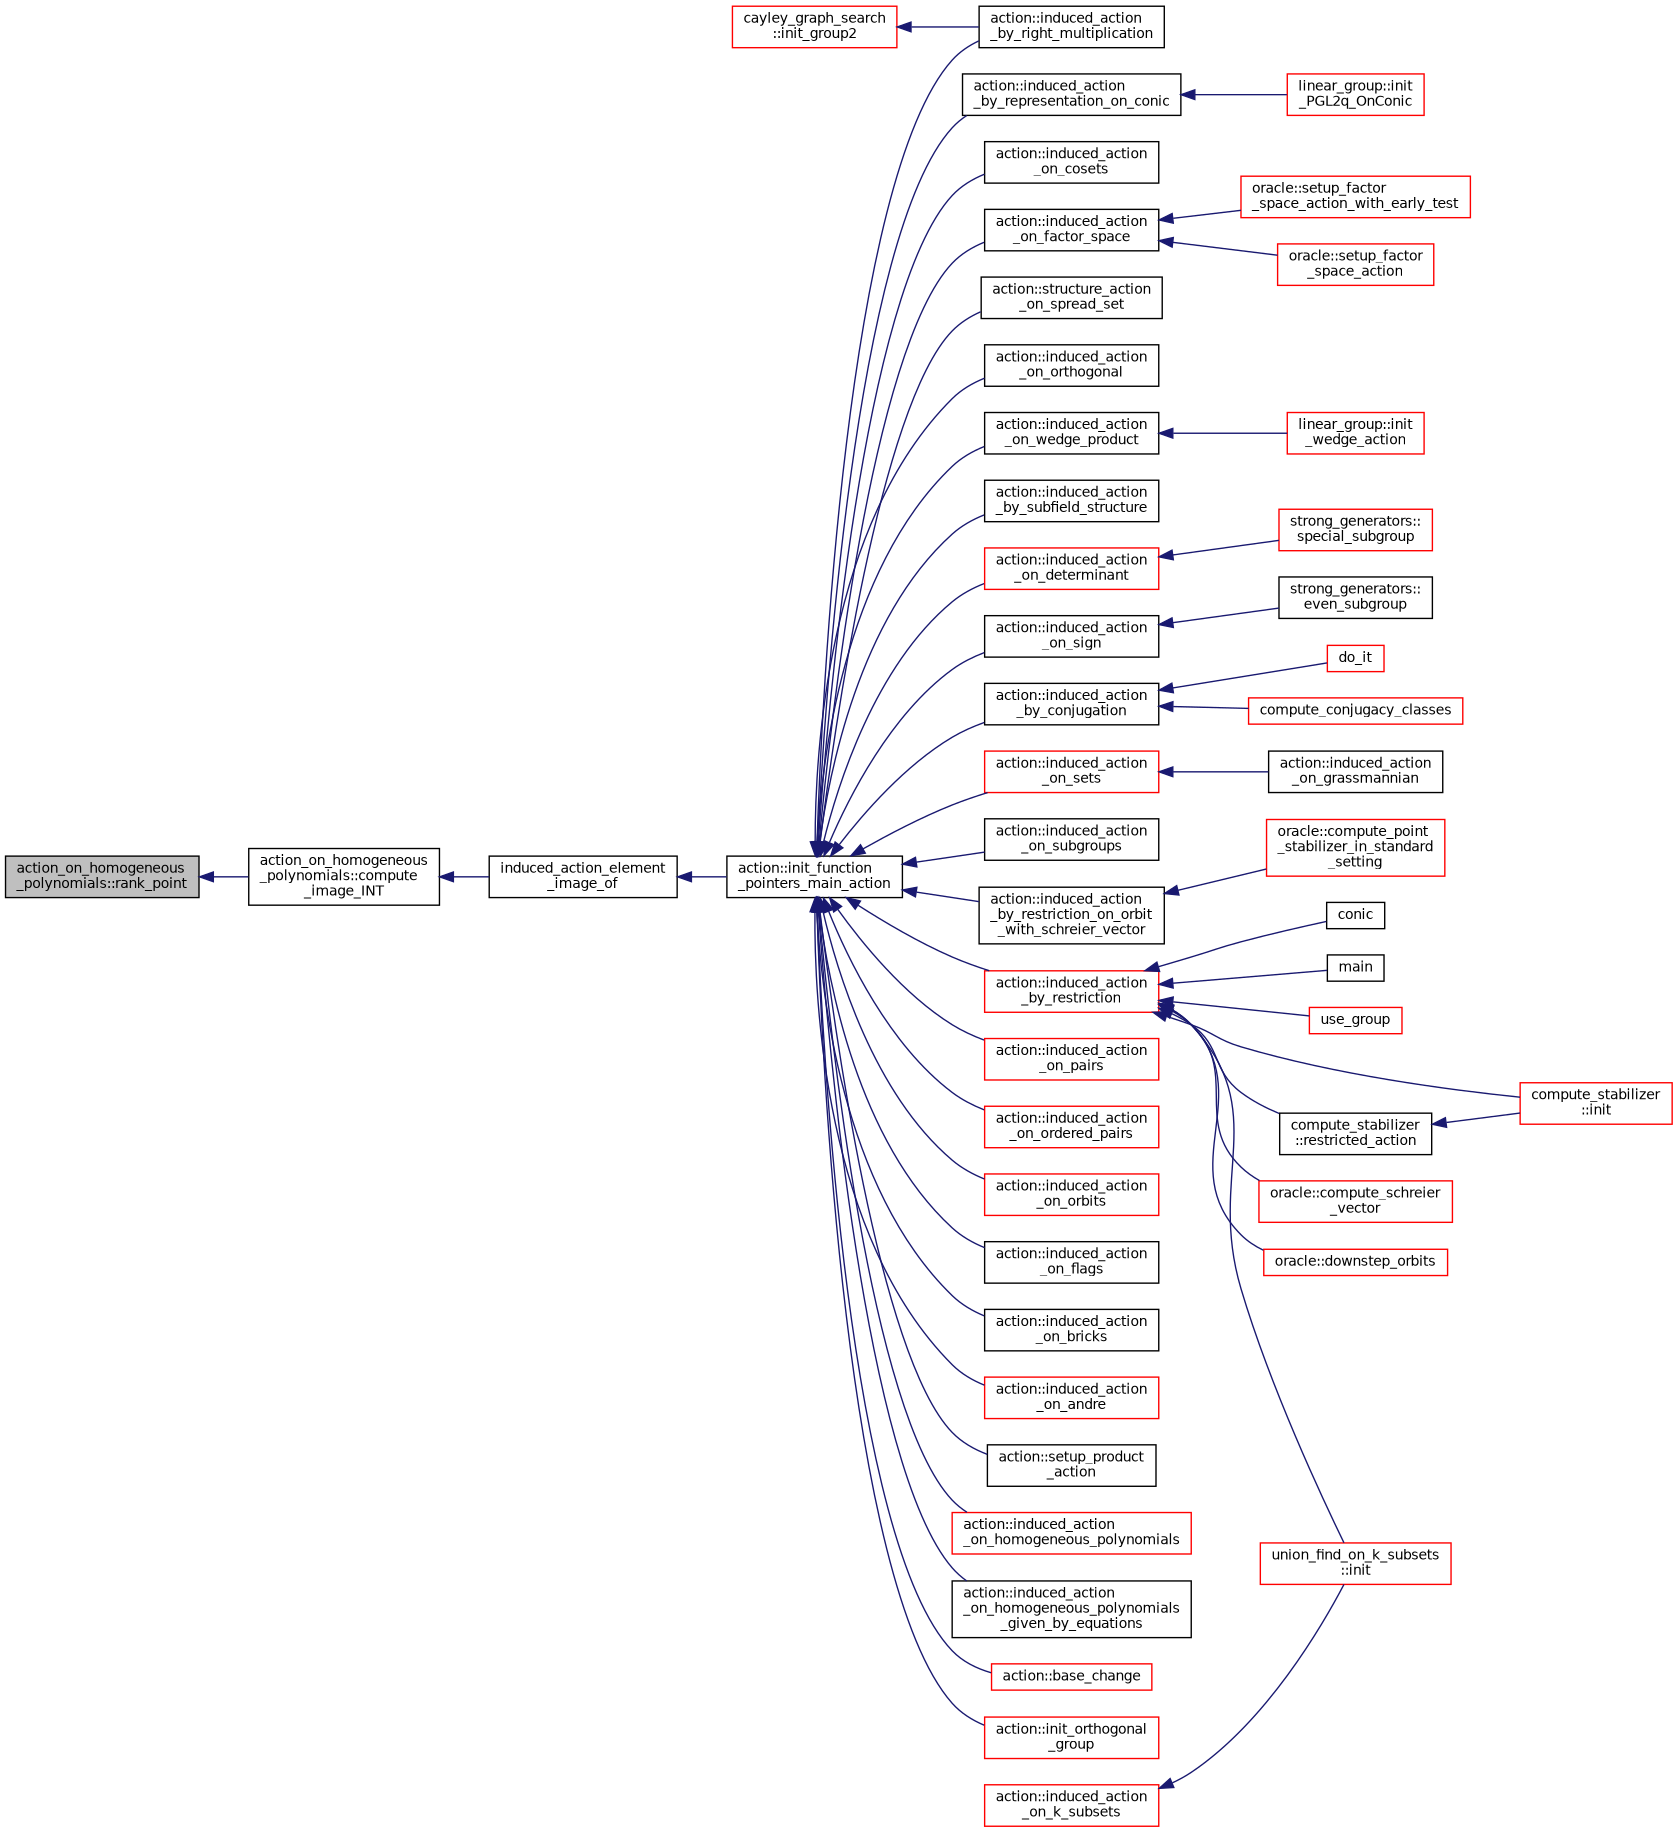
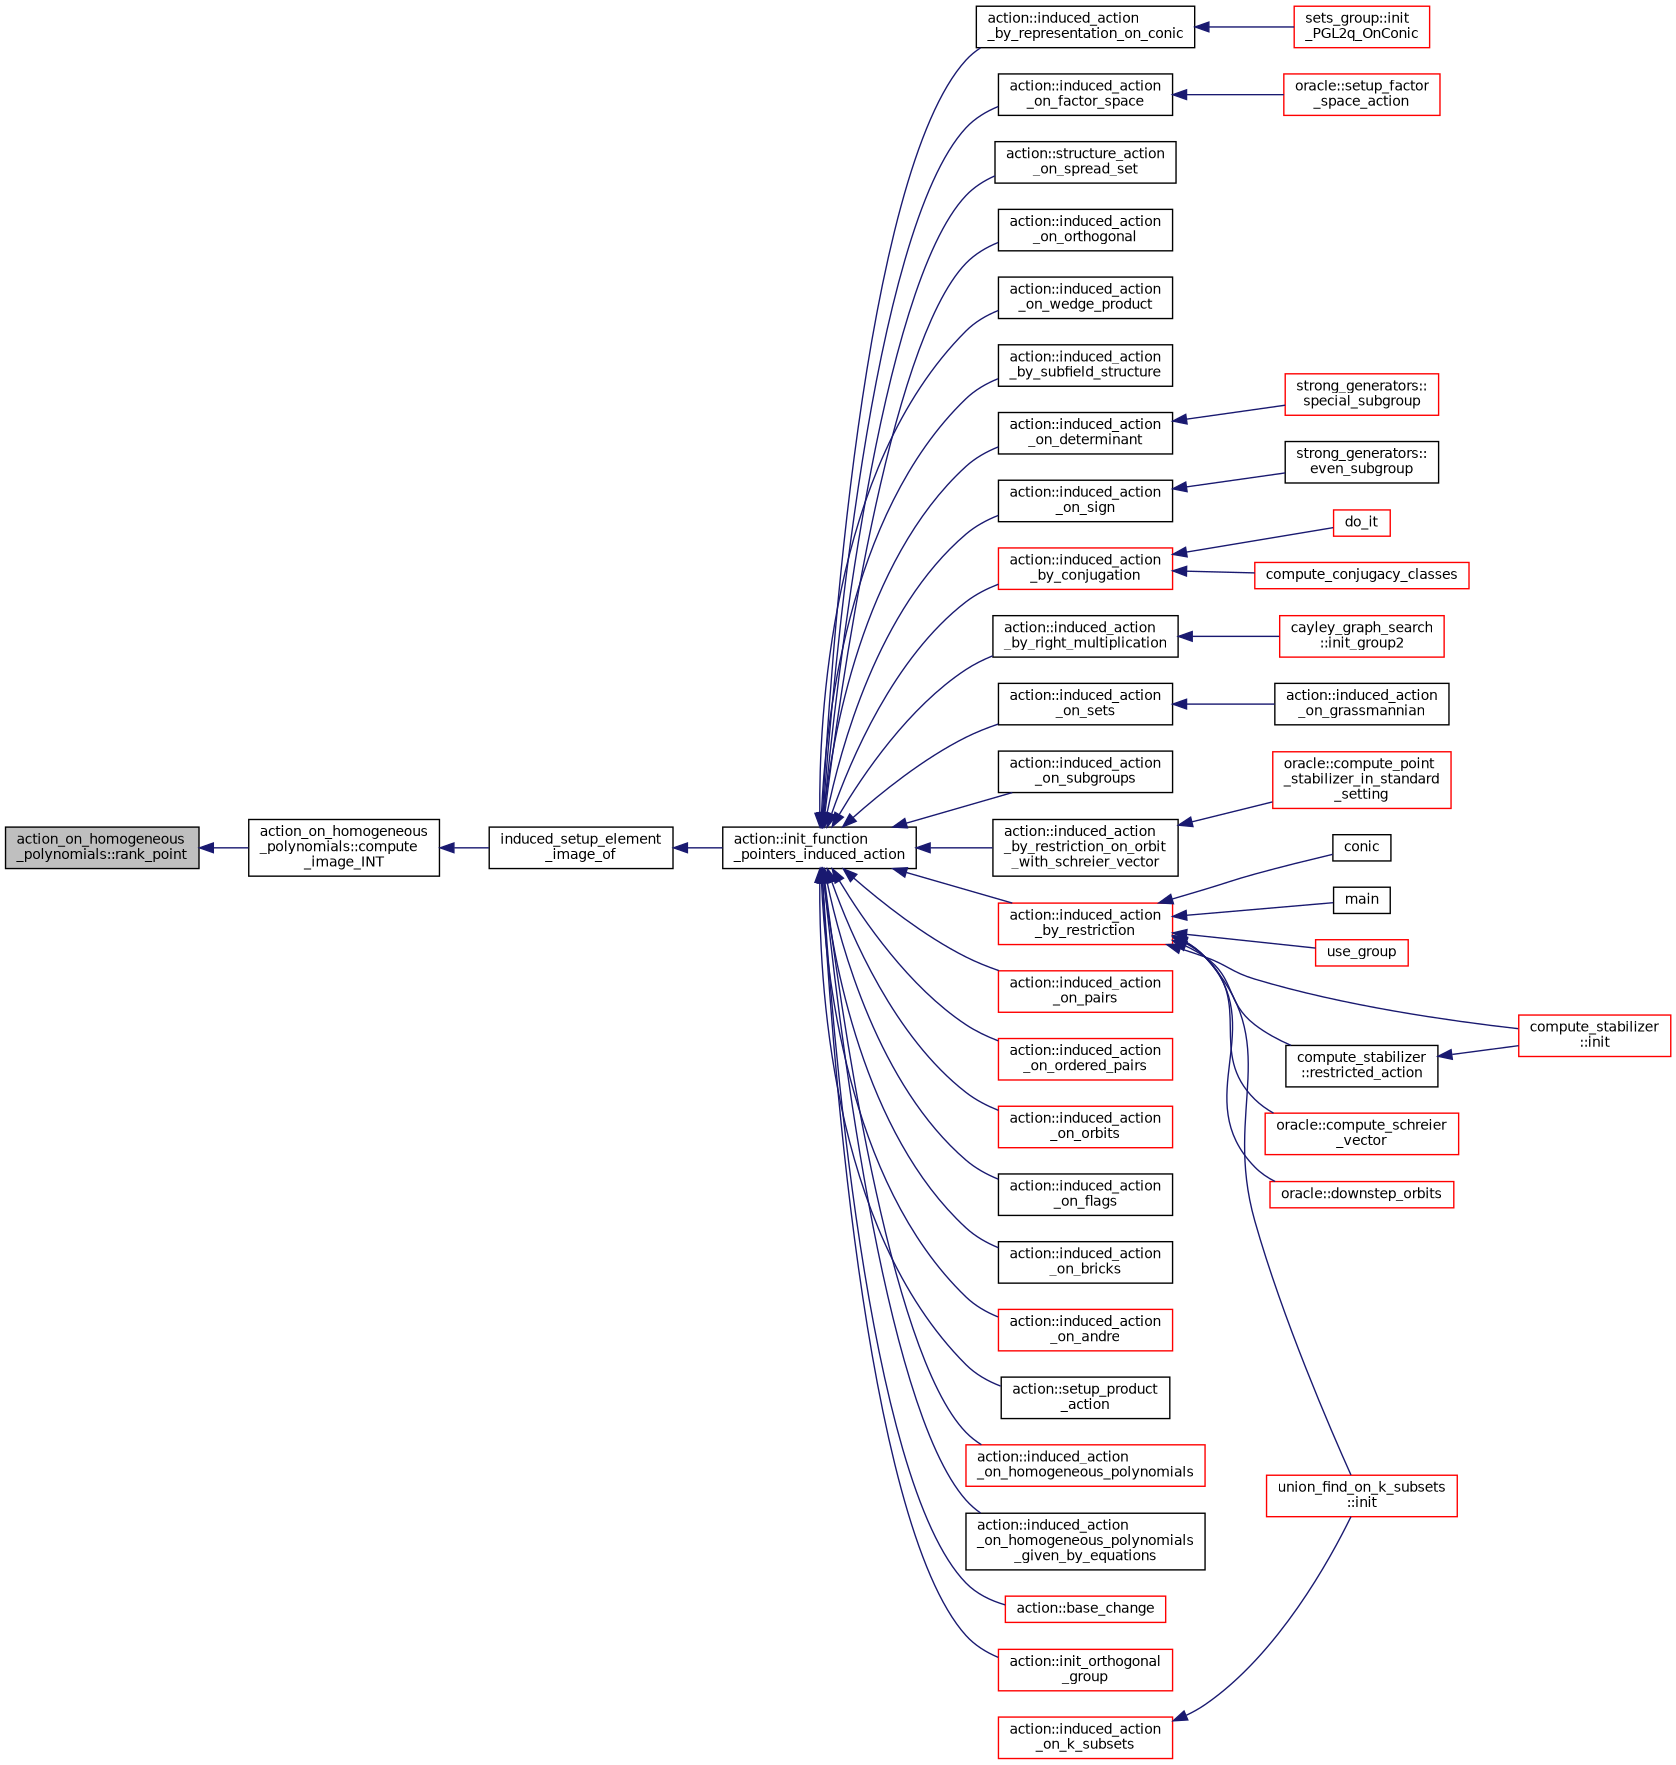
edge "action::induced_action _by_right_multiplication" -> "cayley_graph_search ::init_group2": reversed
node "linear_group::init _PGL2q_OnConic": label "linear_group::init _PGL2q_OnConic" -> "sets_group::init _PGL2q_OnConic"
node "action::induced_action _on_cosets": removed
node "oracle::setup_factor _space_action_with_early_test": removed
node "linear_group::init _wedge_action": removed
node "action::induced_action _on_determinant": color red -> black
node "action::induced_action _by_conjugation": color black -> red
node "action::induced_action _on_sets": color red -> black
node "induced_action_element _image_of": label "induced_action_element _image_of" -> "induced_setup_element _image_of"
node "action::init_function _pointers_main_action": label "action::init_function _pointers_main_action" -> "action::init_function _pointers_induced_action"
